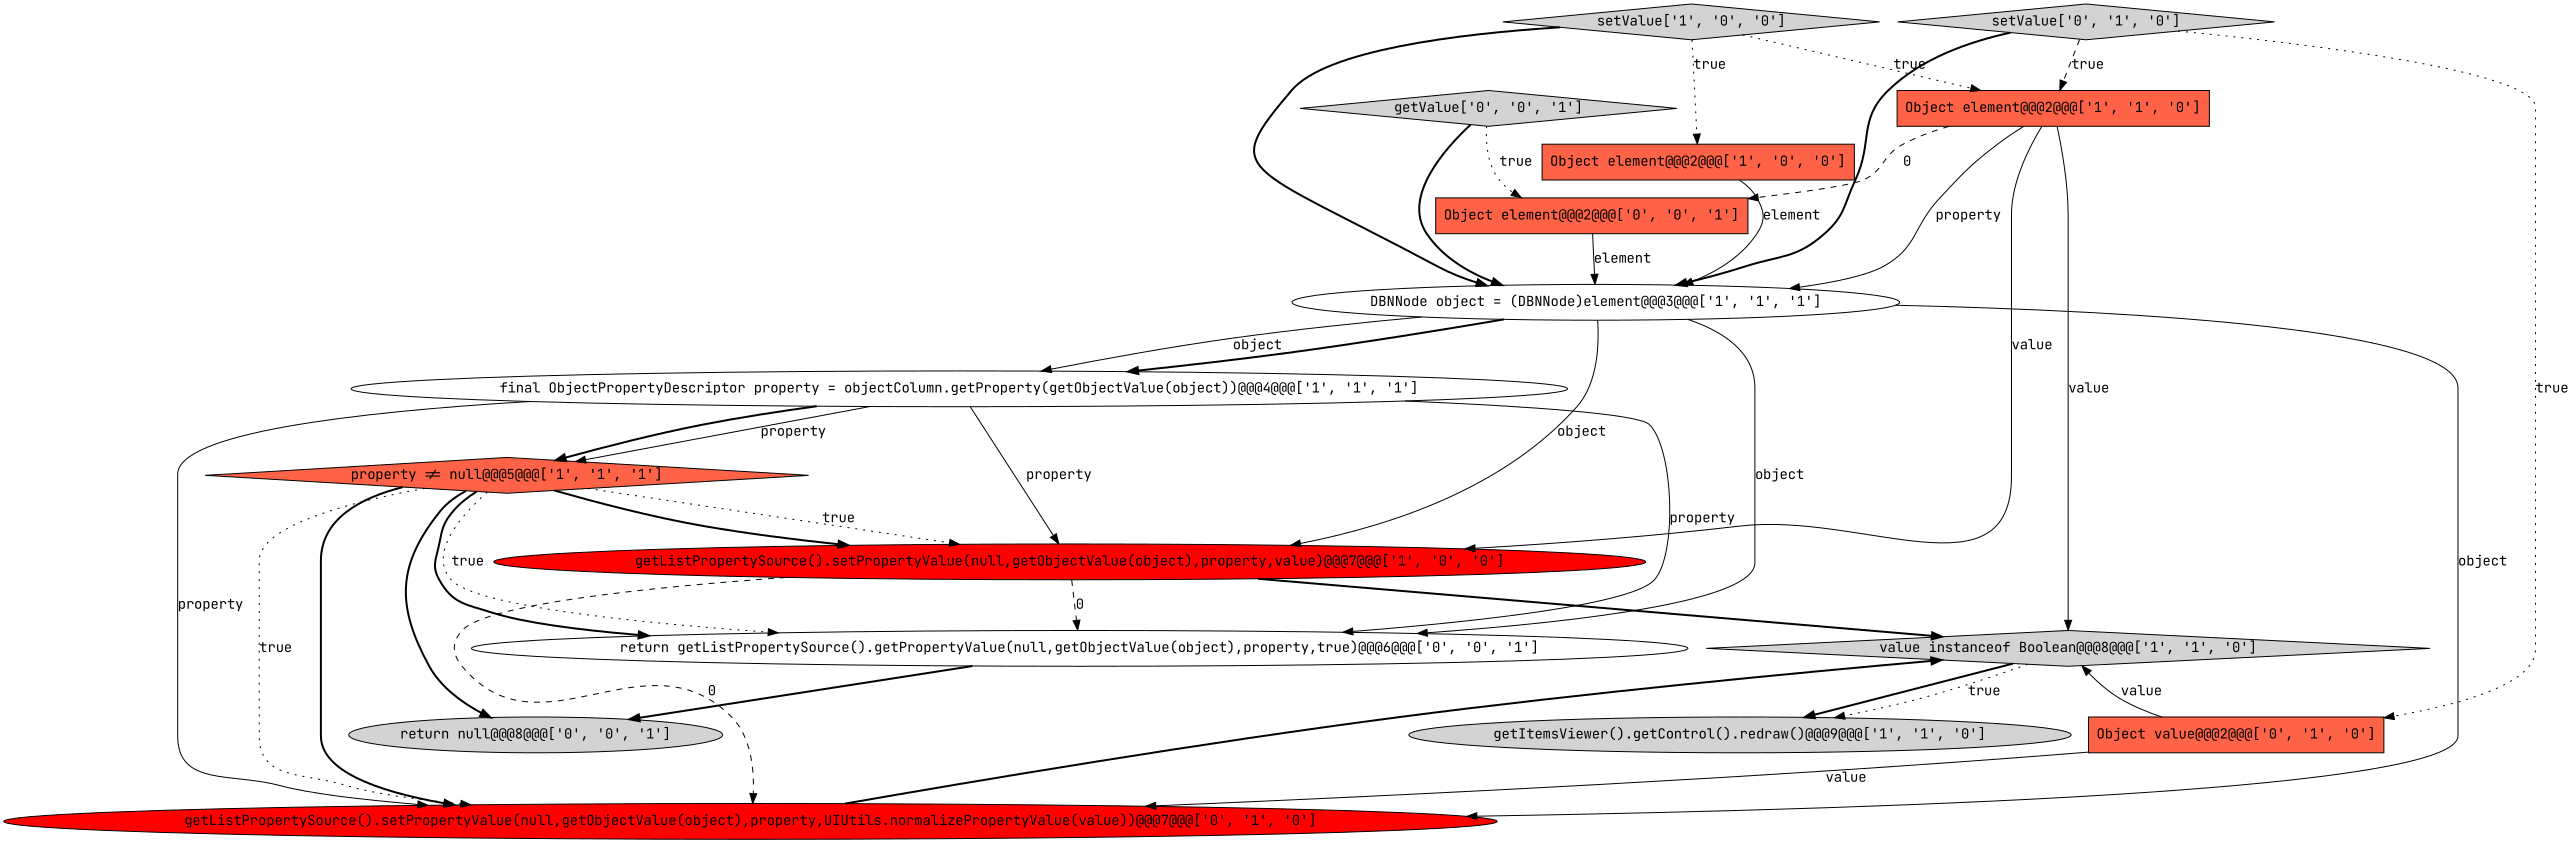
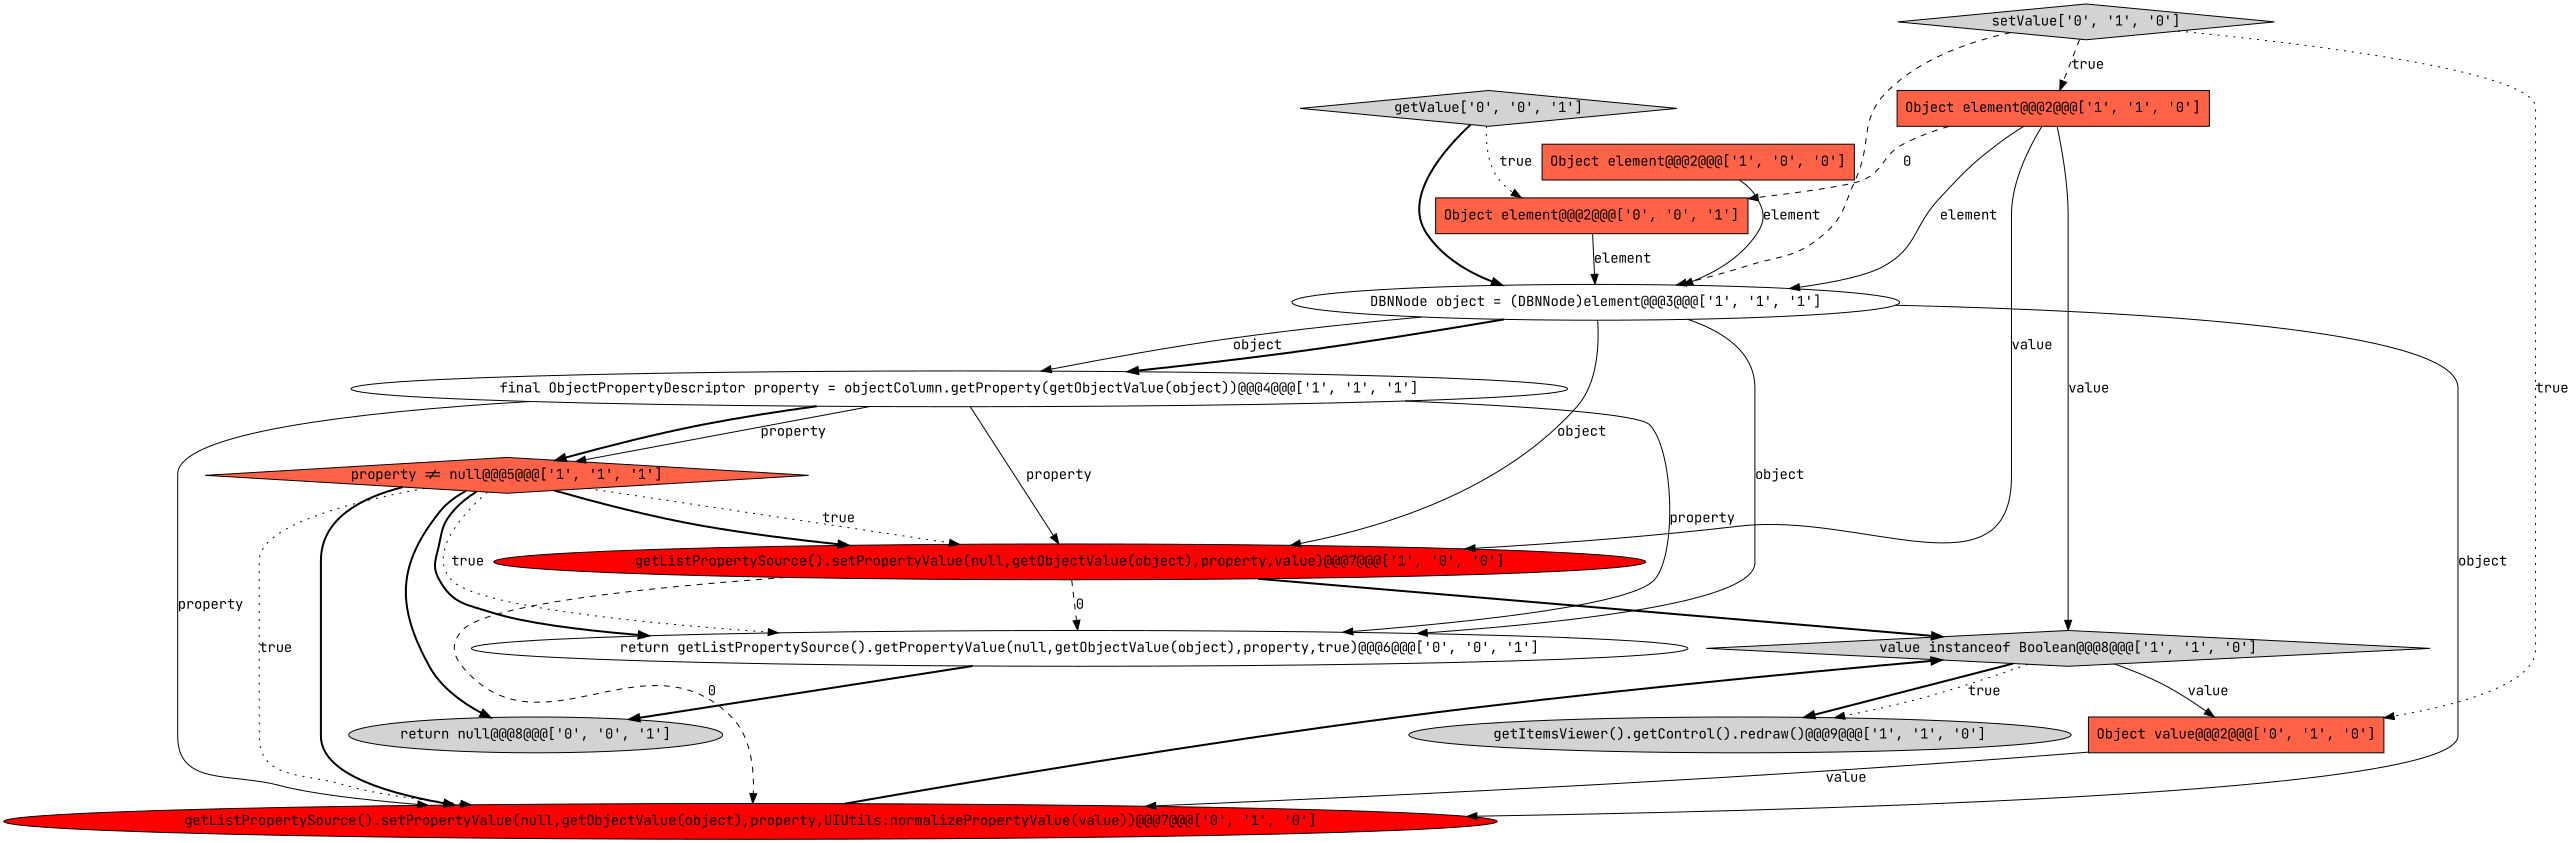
node "setValue['1', '0', '0']": removed
edge "setValue['0', '1', '0']" -> "DBNNode object = (DBNNode)element@@@3@@@['1', '1', '1']": style bold -> dashed
edge "Object element@@@2@@@['1', '1', '0']" -> "DBNNode object = (DBNNode)element@@@3@@@['1', '1', '1']": label "property" -> "element"
edge "Object value@@@2@@@['0', '1', '0']" -> "value instanceof Boolean@@@8@@@['1', '1', '0']": reversed
